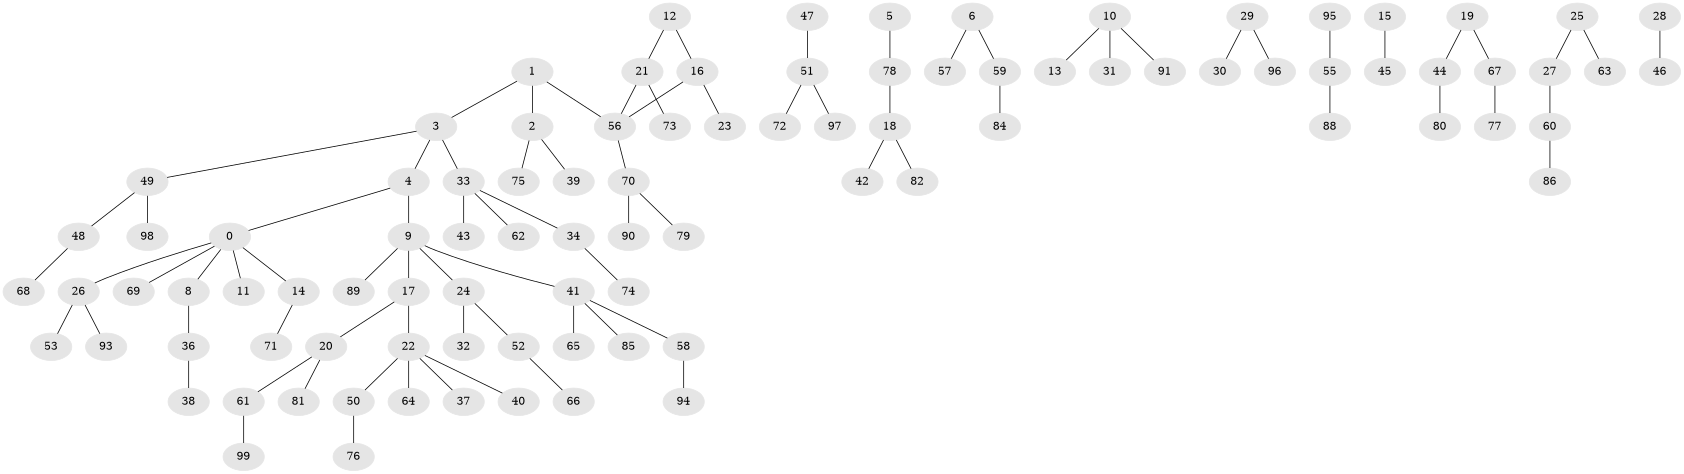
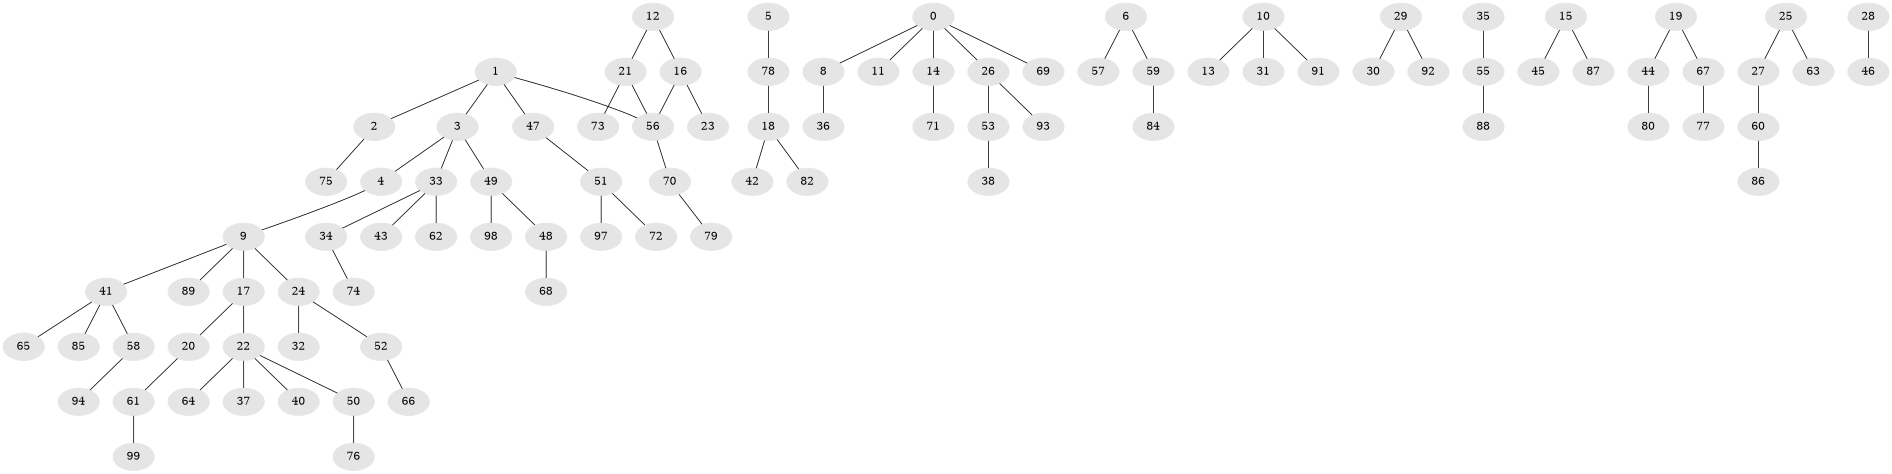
node "95": label "95" -> "35"
node "96": label "96" -> "92"
node "87": added
edge "1" -- "47": added
node "39": removed
edge "4" -- "0": removed
node "90": removed
edge "36" -- "38": now "53" -- "38"
node "81": removed
